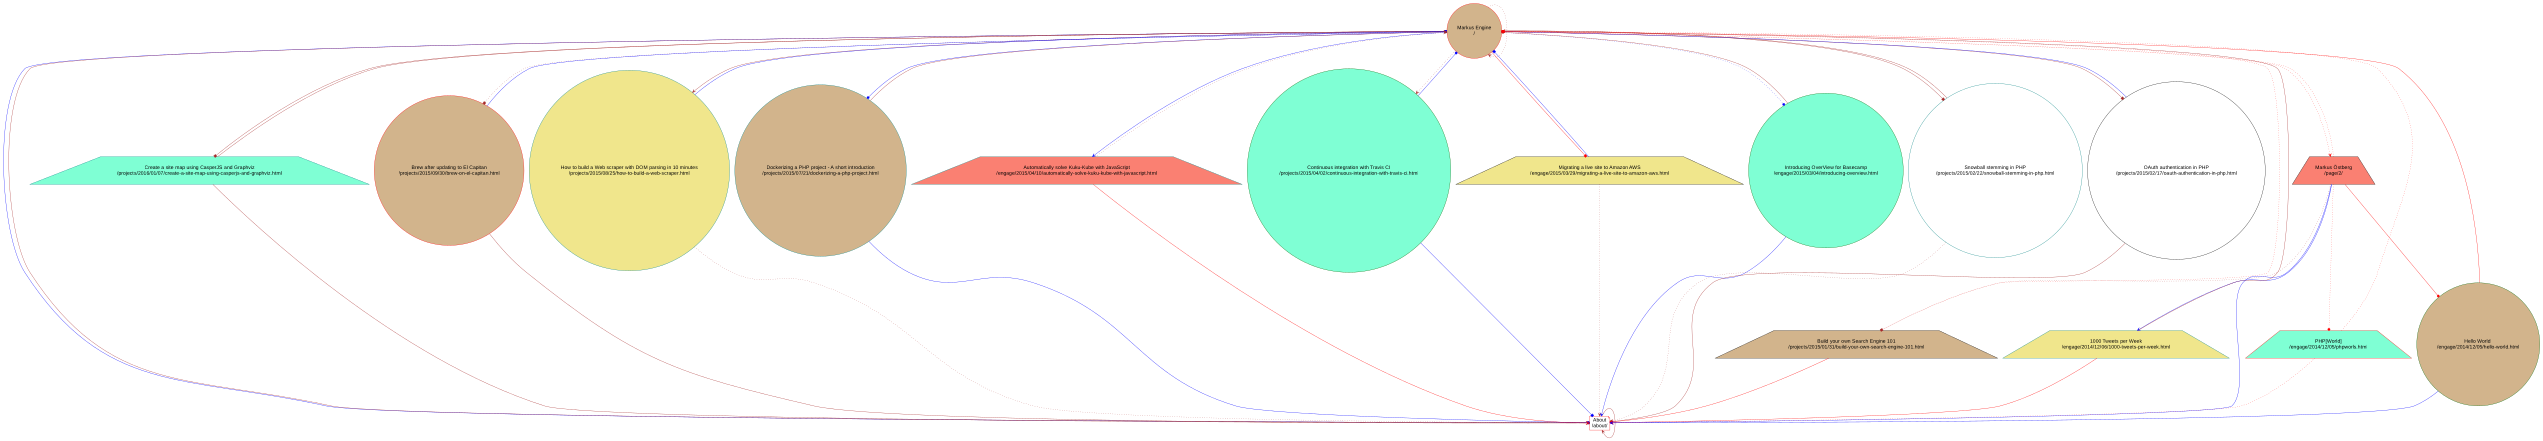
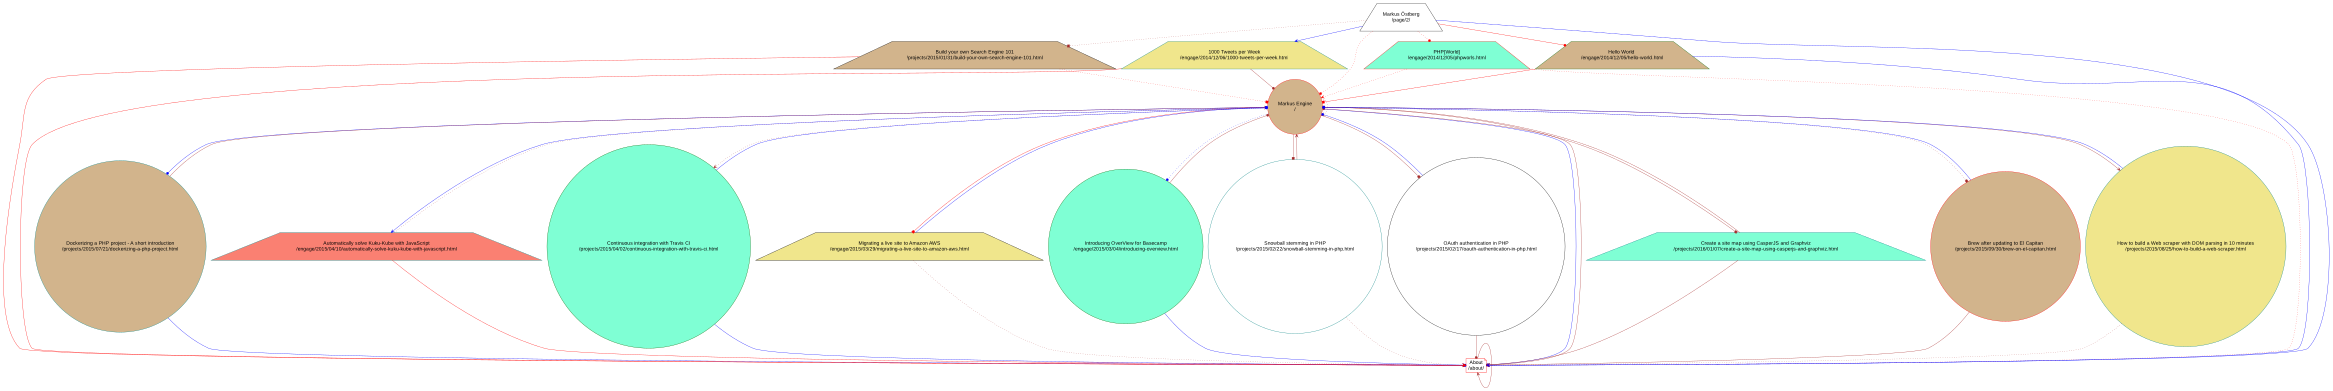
edge "Markus Engine /" -> "Markus Östberg /page/2/": removed
node "Markus Östberg /page/2/": fillcolor salmon -> white
node "Hello World! /engage/2014/12/05/hello-world.html": shape circle -> trapezium
